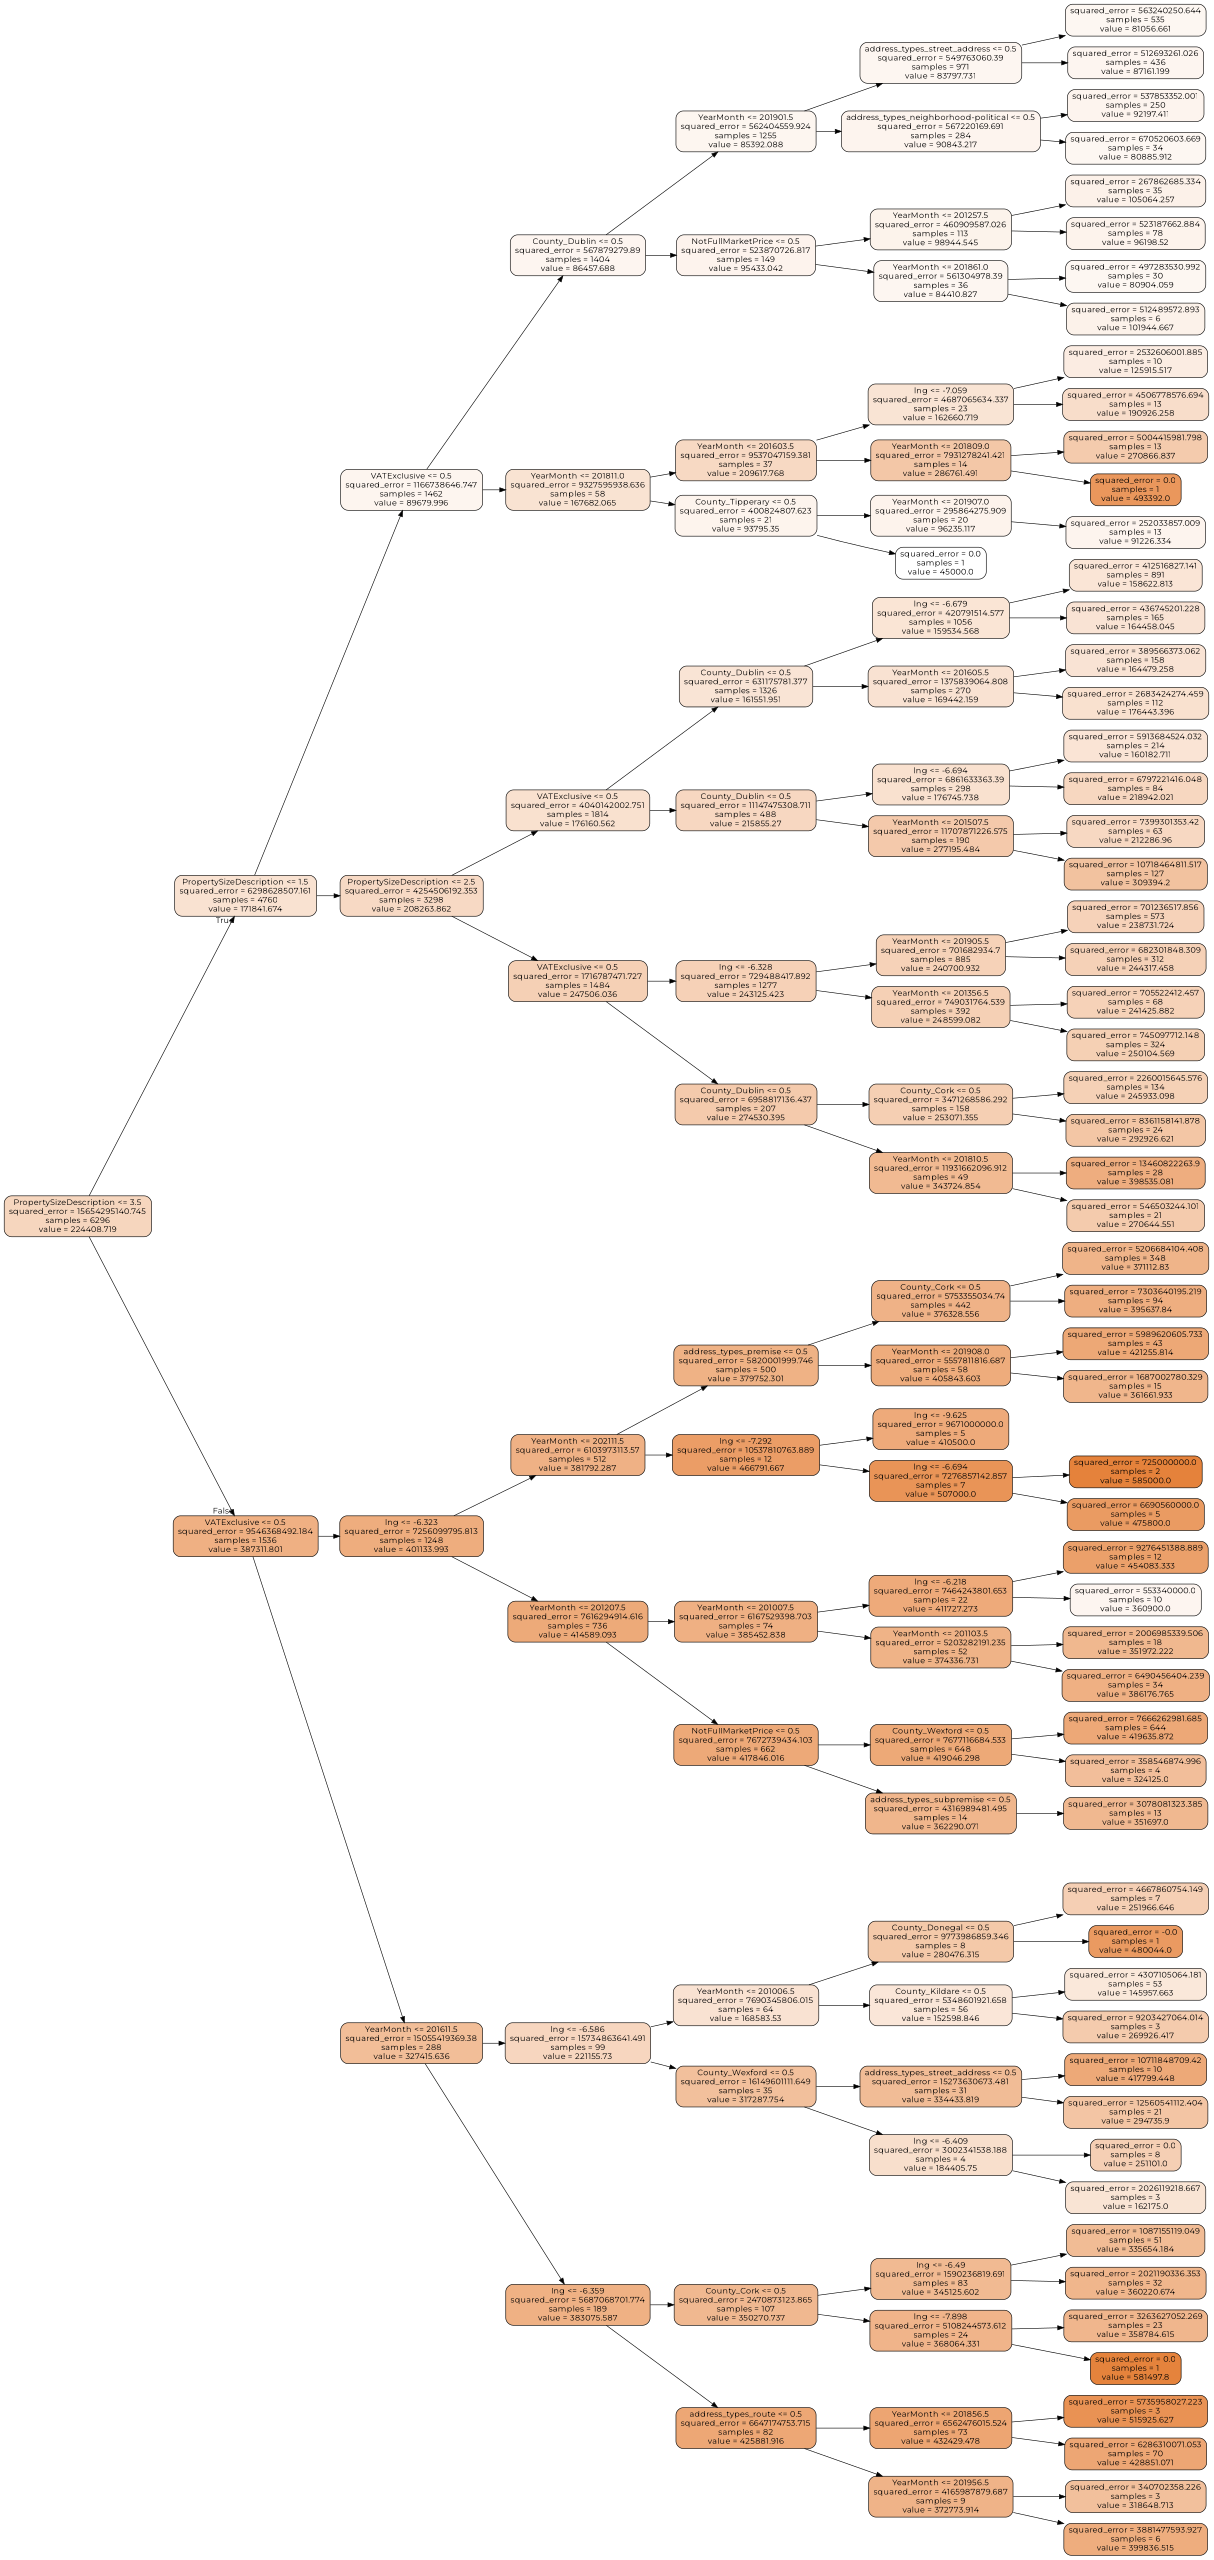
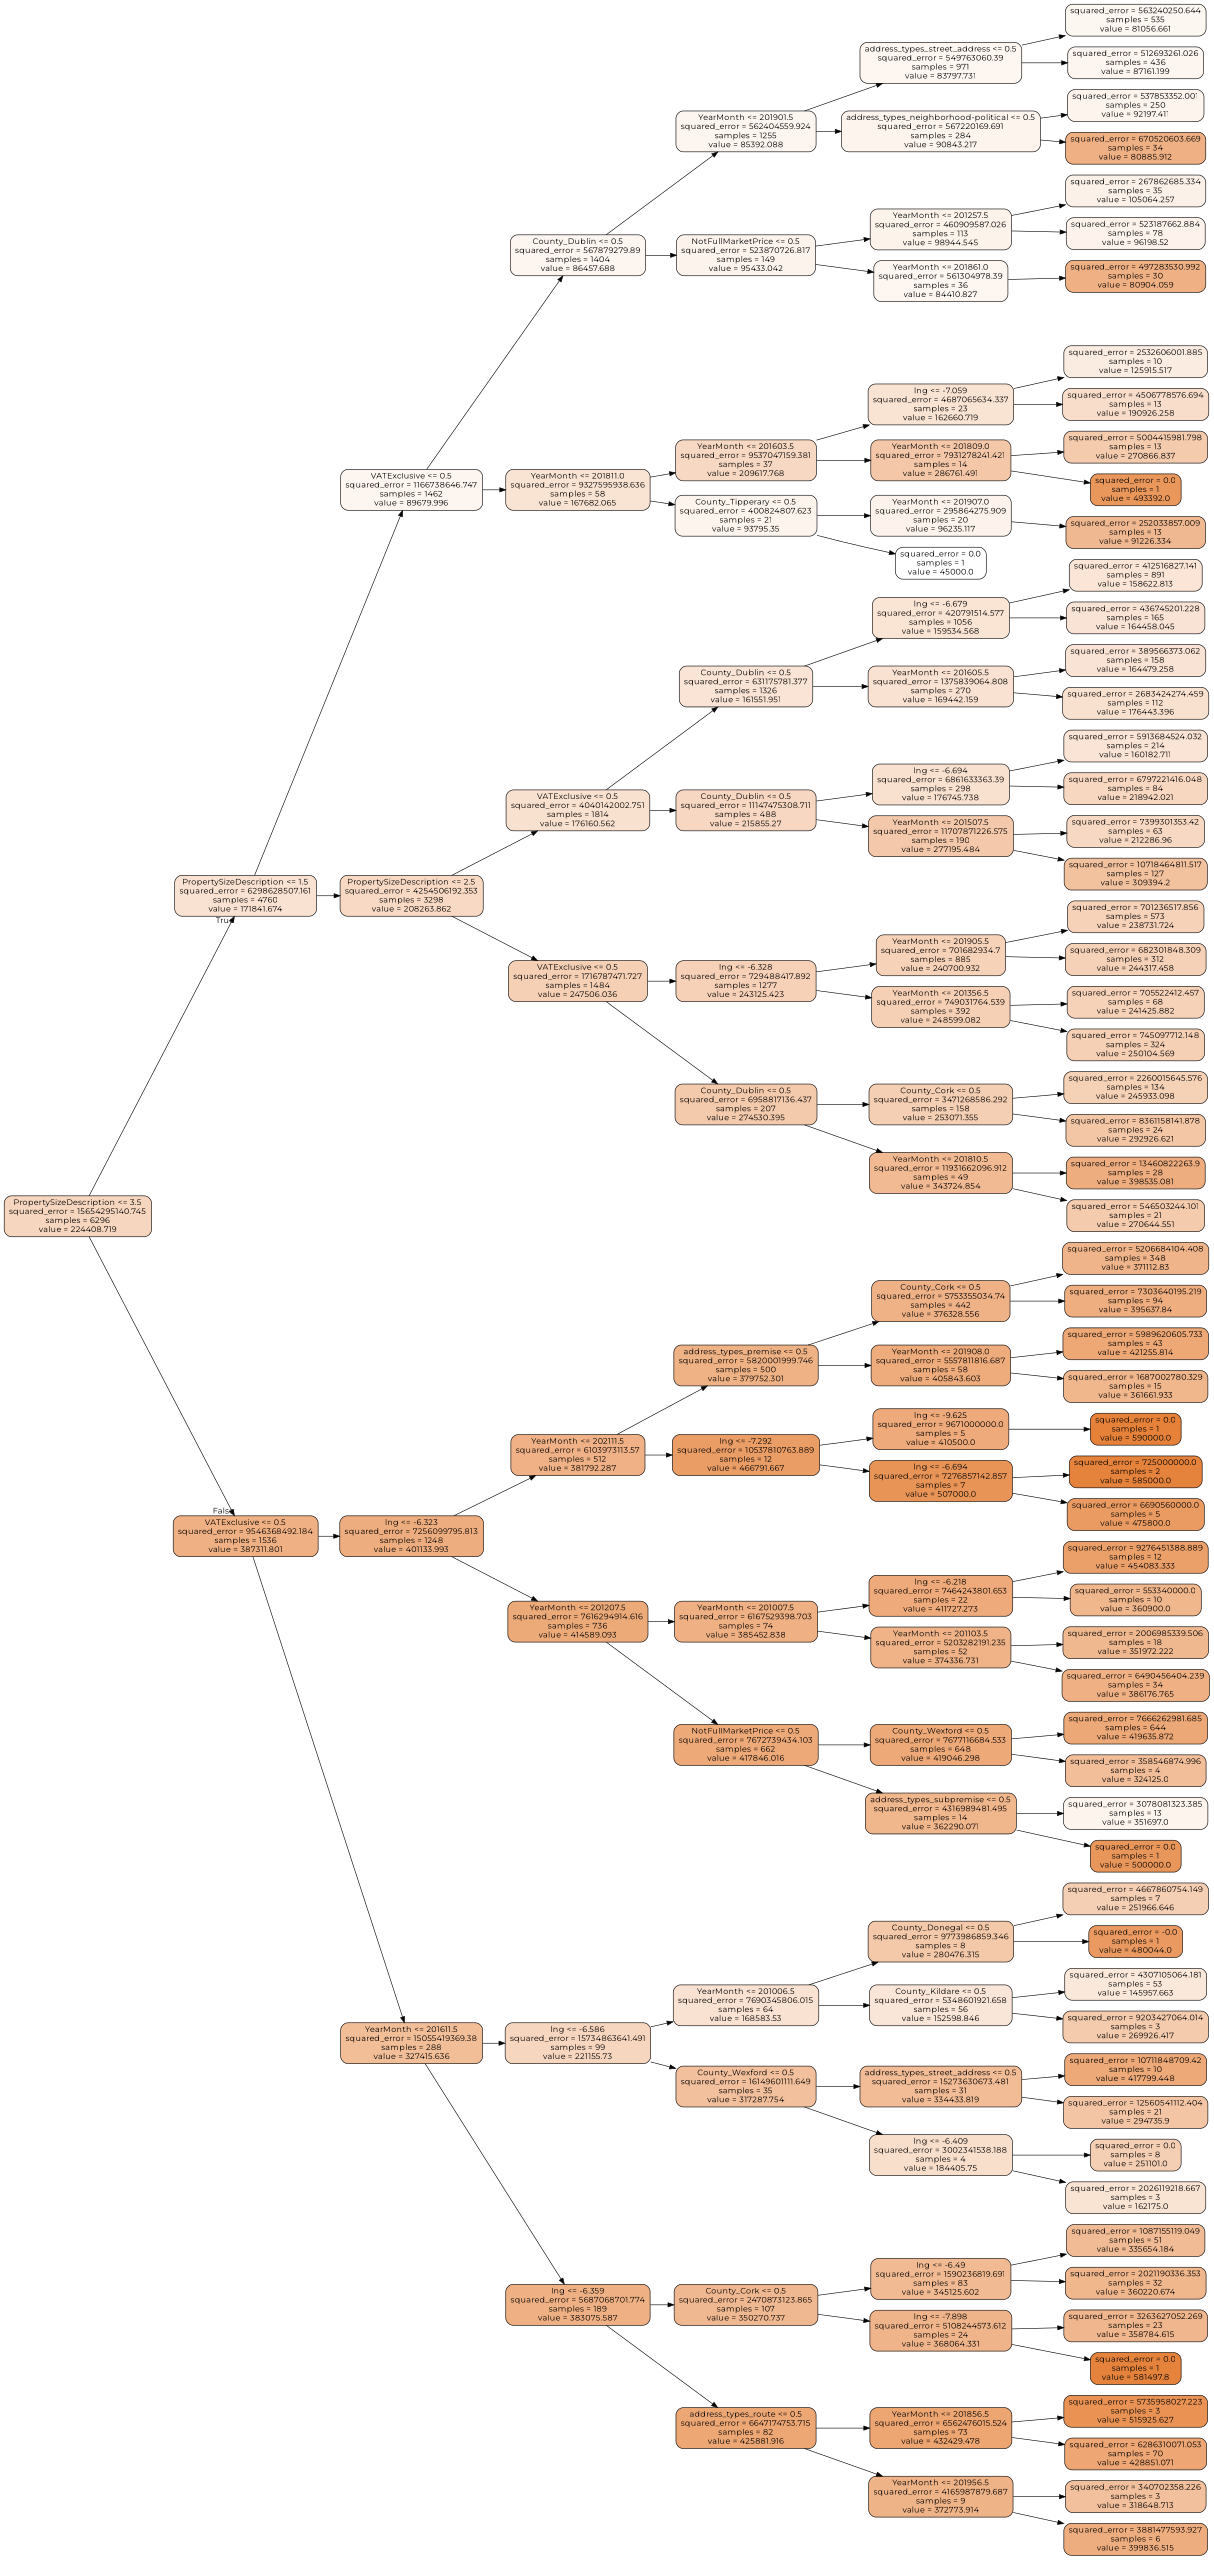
node "squared_error = 670520603.669 samples = 34 value = 80885.912": fillcolor #fdf7f2 -> #efb083
node "squared_error = 497283530.992 samples = 30 value = 80904.059": fillcolor #fdf7f2 -> #efb083
node "squared_error = 512489572.893 samples = 6 value = 101944.667": removed
node "squared_error = 252033857.009 samples = 13 value = 91226.334": fillcolor #fdf4ee -> #f0b890
node "squared_error = 0.0 samples = 1 value = 590000.0": added
node "squared_error = 553340000.0 samples = 10 value = 360900.0": fillcolor #fdf5f0 -> #f0b68c
node "squared_error = 3078081323.385 samples = 13 value = 351697.0": fillcolor #f0b890 -> #fdf4ee
node "squared_error = 0.0 samples = 1 value = 500000.0": added
